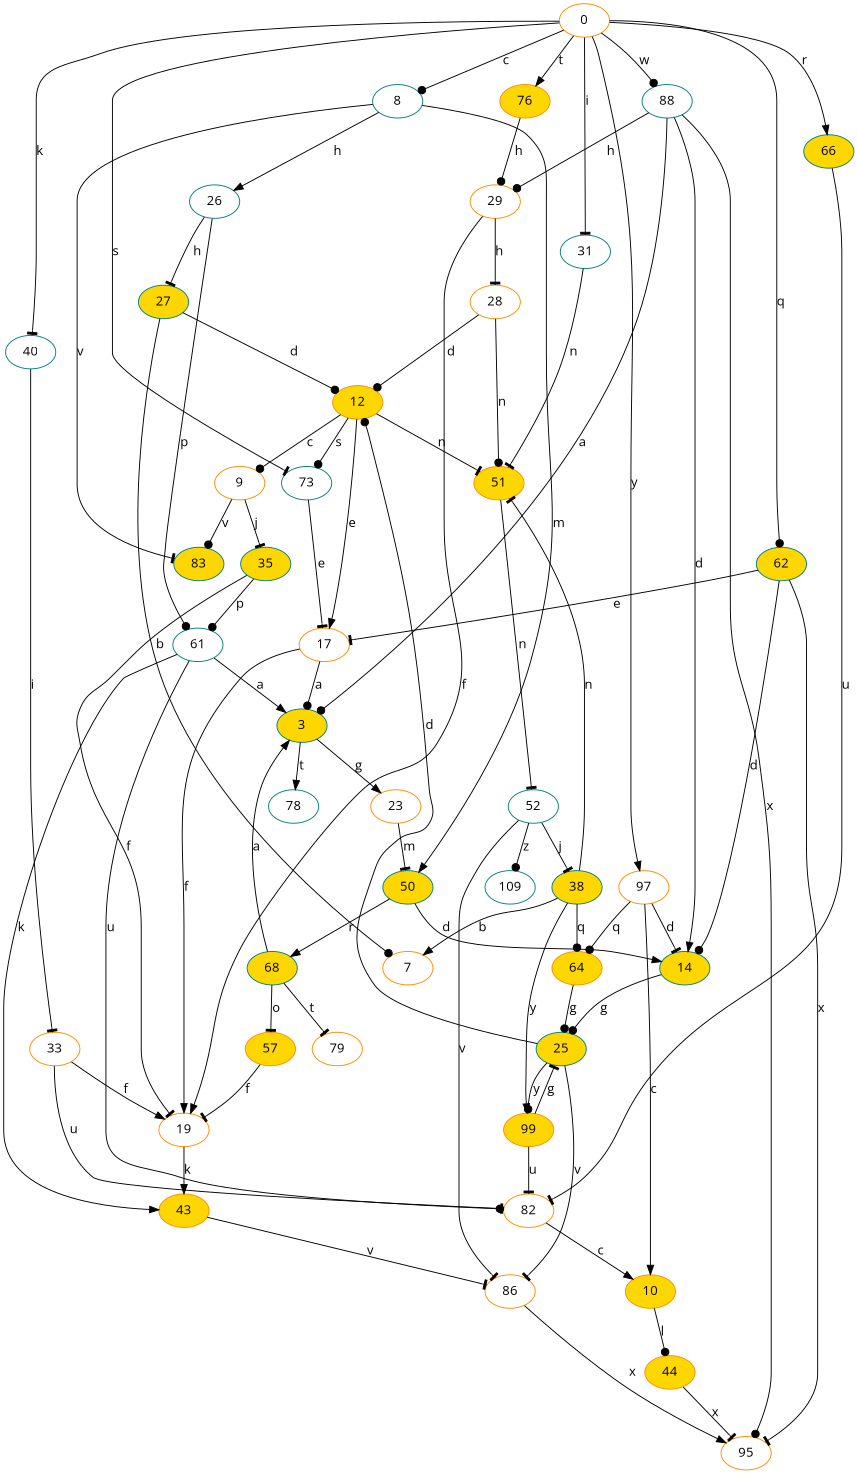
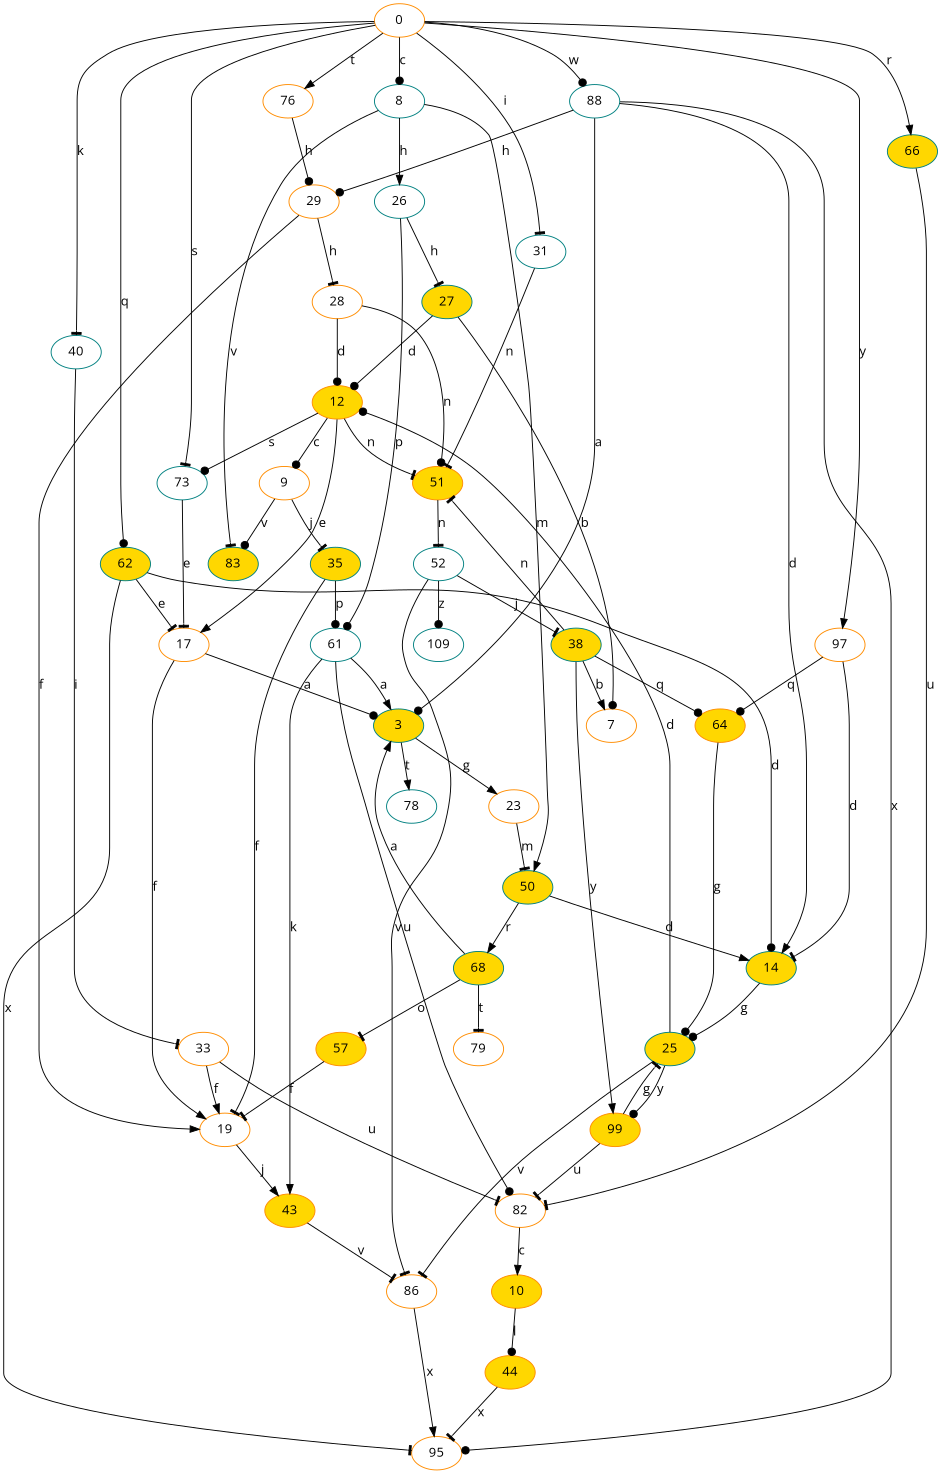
node "76": fillcolor gold -> white
edge "97" -> "10": removed, label "c"
edge "19" -> "43": label "k" -> "j"
